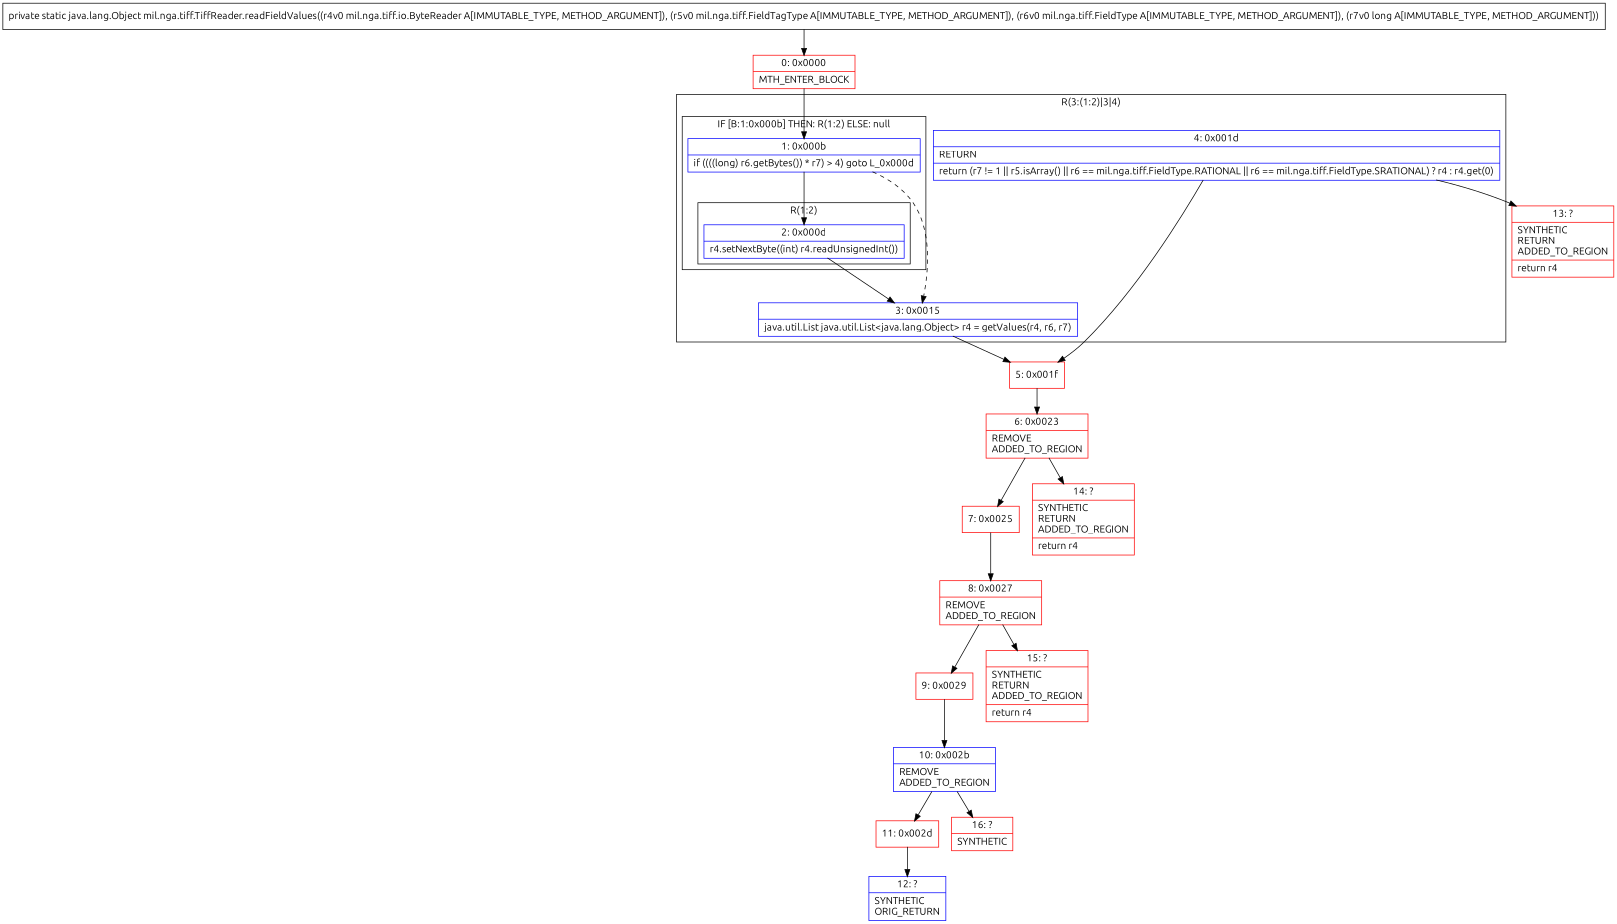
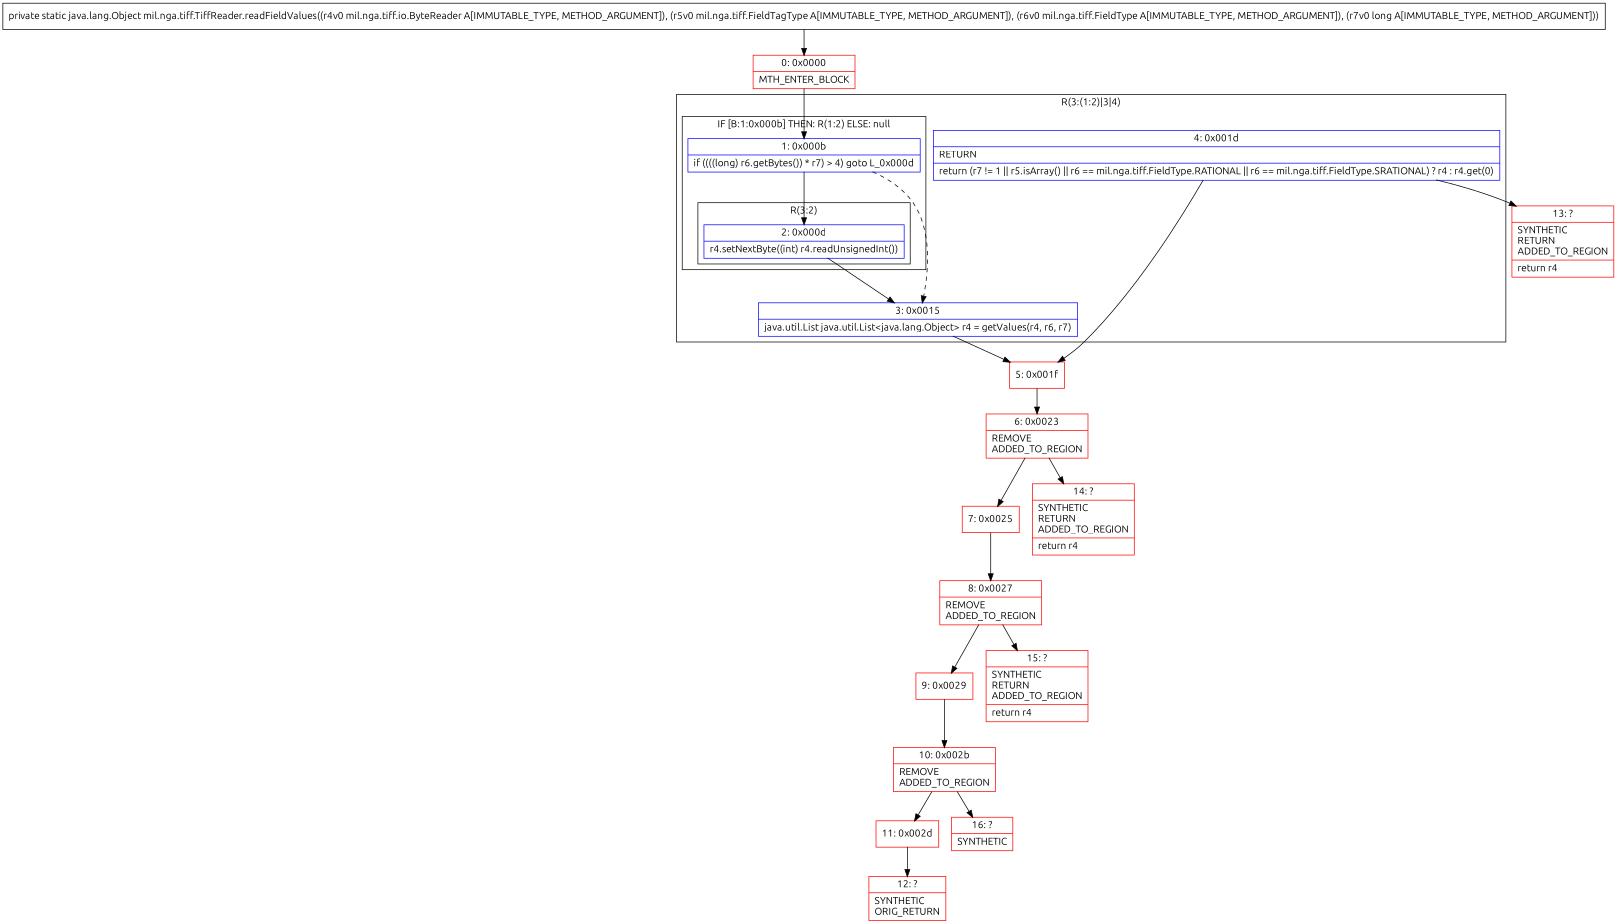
cluster "R(1:2)": label "R(1:2)" -> "R(3:2)"
node "10: 0x002b": color blue -> red
node "12: ?": color blue -> red
